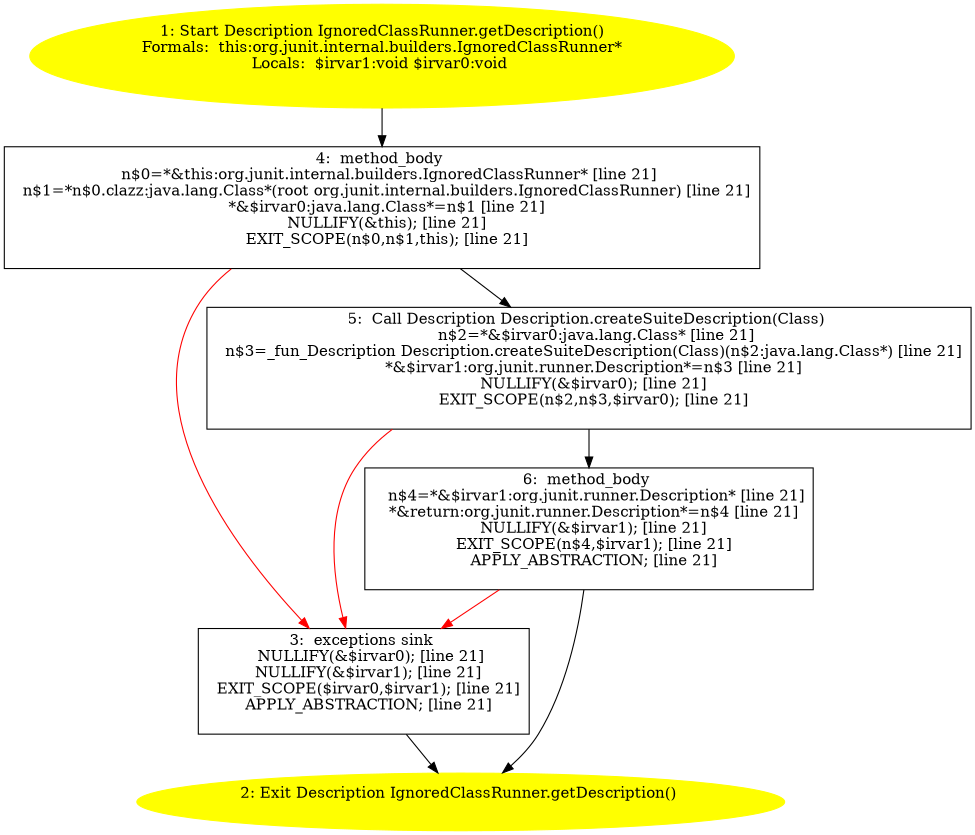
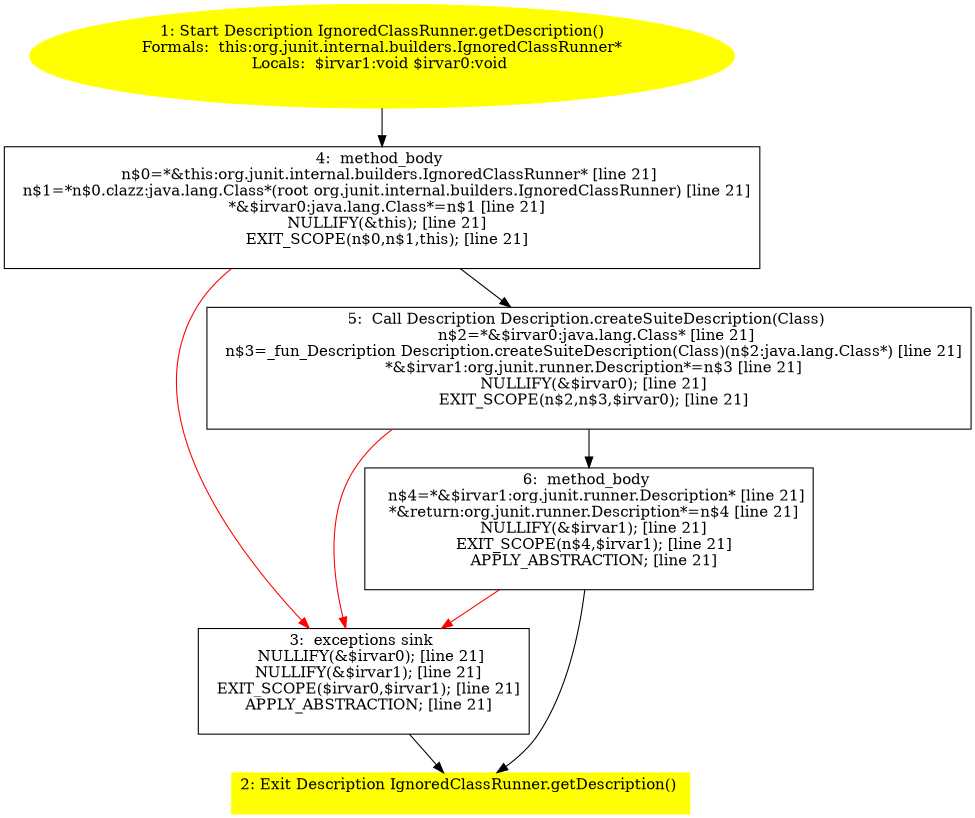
node "2: Exit Description IgnoredClassRunner.getDescription()": shape ellipse -> box
